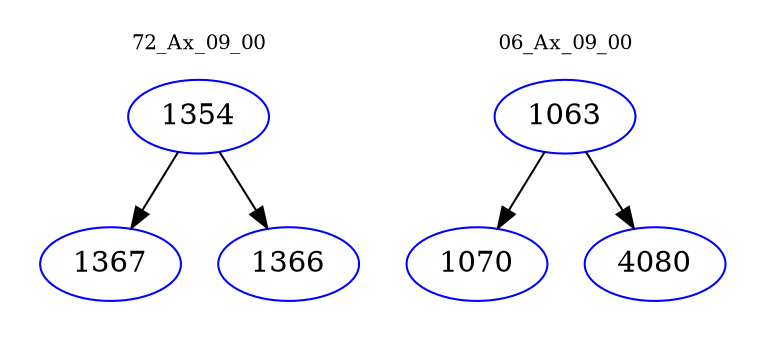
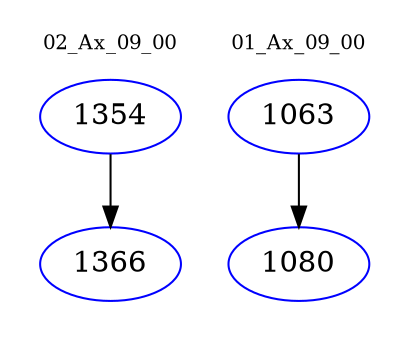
cluster "72_Ax_09_00": label "72_Ax_09_00" -> "02_Ax_09_00"
cluster "06_Ax_09_00": label "06_Ax_09_00" -> "01_Ax_09_00"
node "1367": removed
node "1070": removed
node "4080": label "4080" -> "1080"
